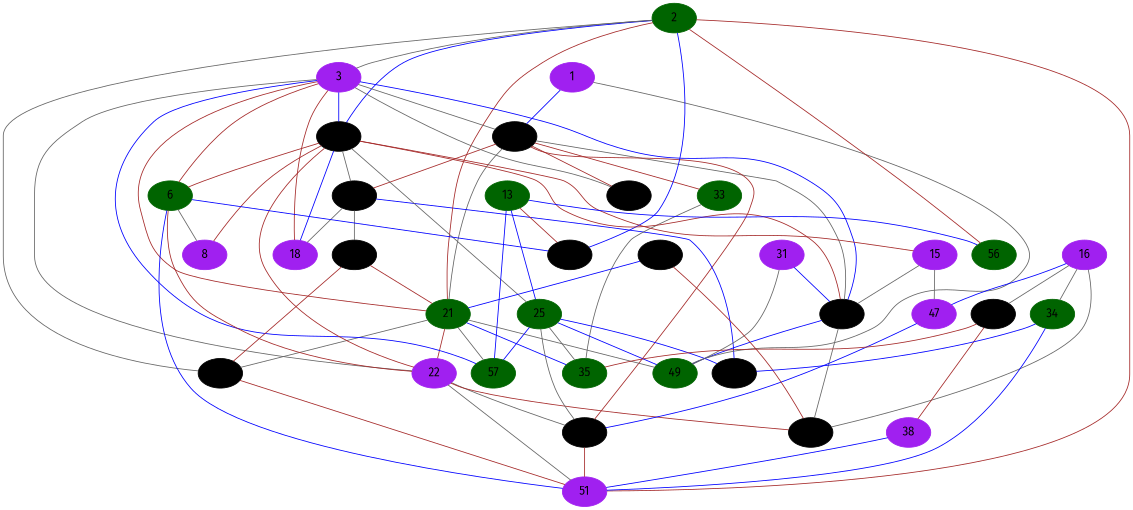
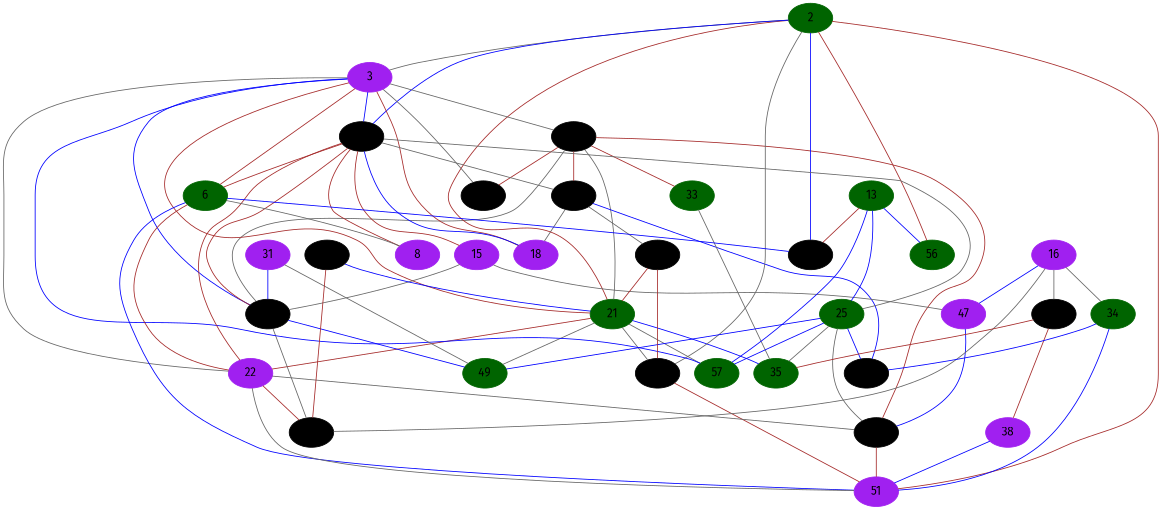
node "1": removed
